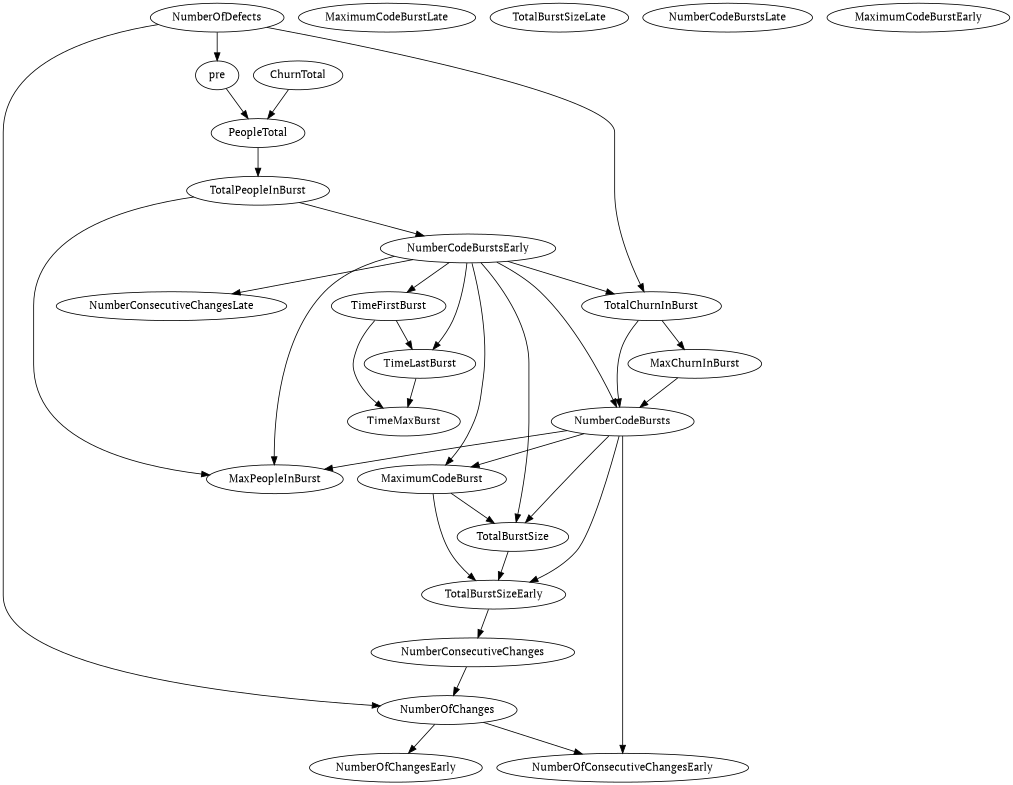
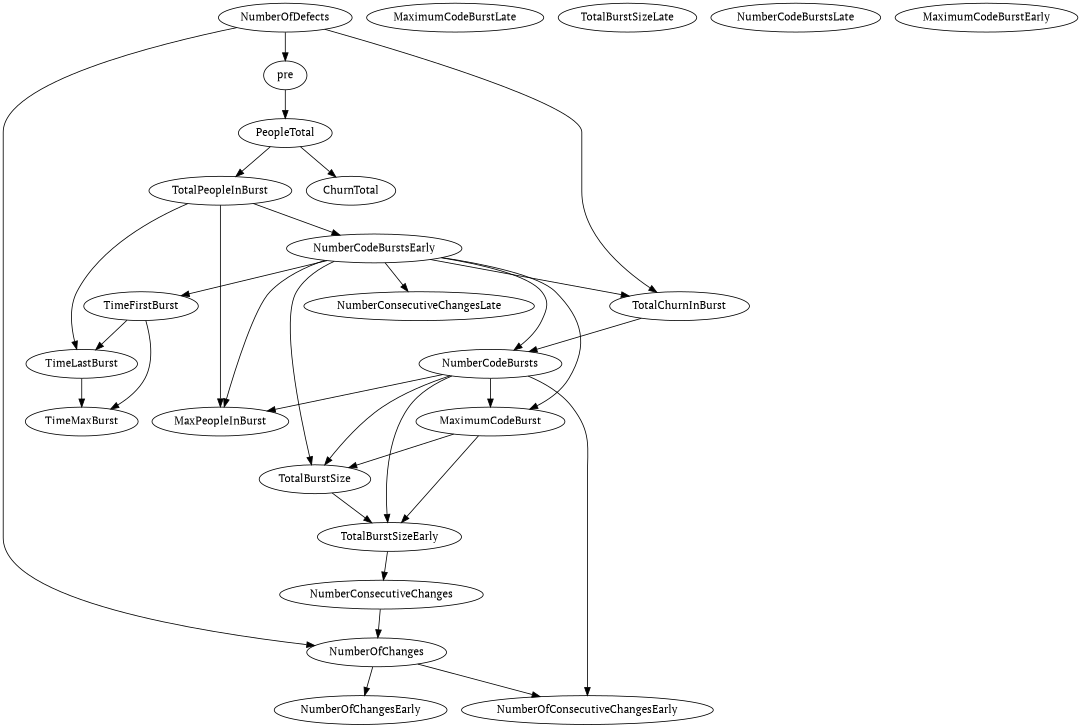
edge "ChurnTotal" -> "PeopleTotal": reversed
edge "NumberCodeBurstsEarly" -> "TimeLastBurst": now "TotalPeopleInBurst" -> "TimeLastBurst"
node "MaxChurnInBurst": removed
